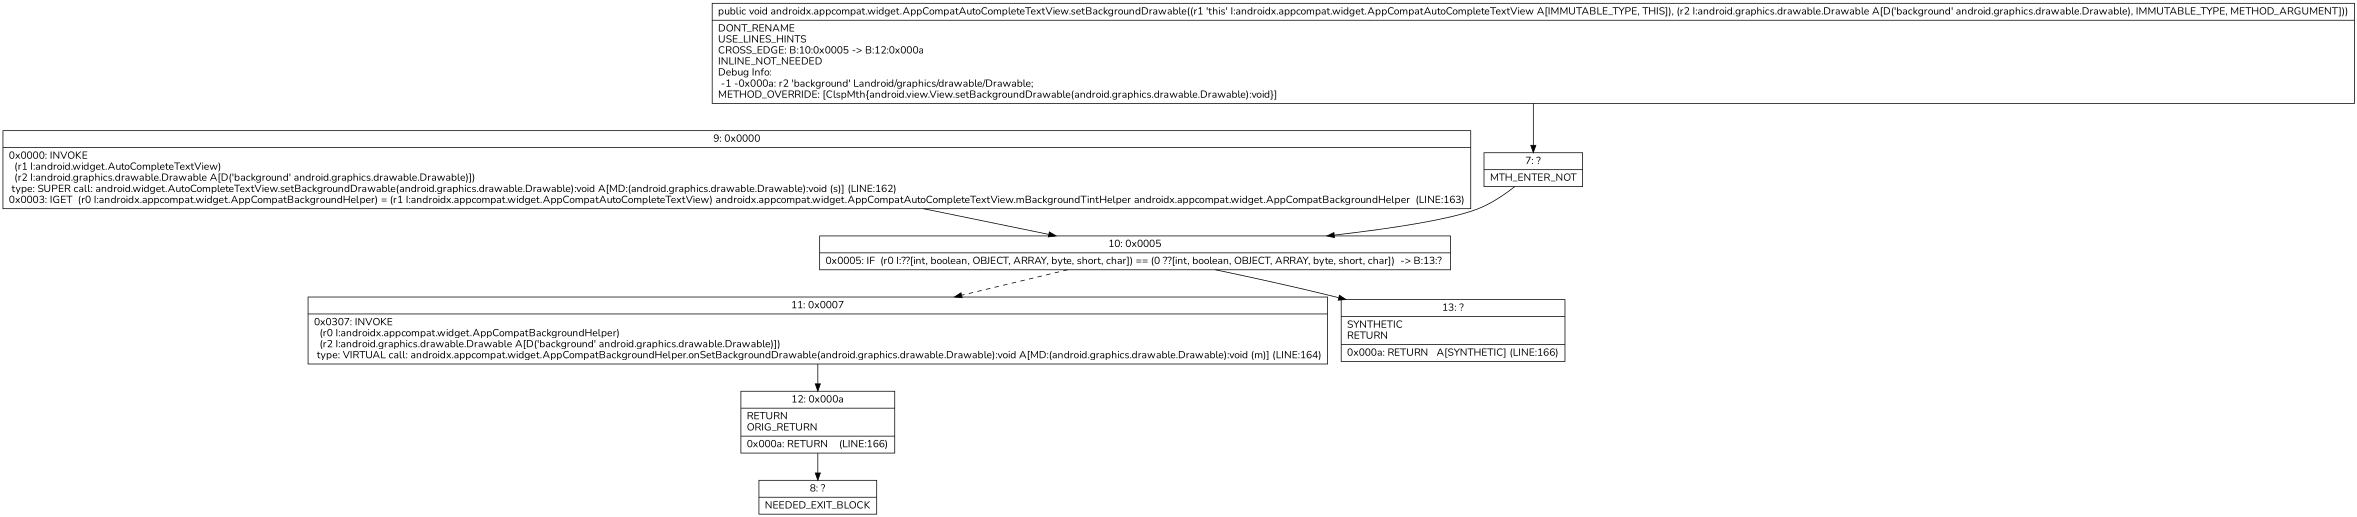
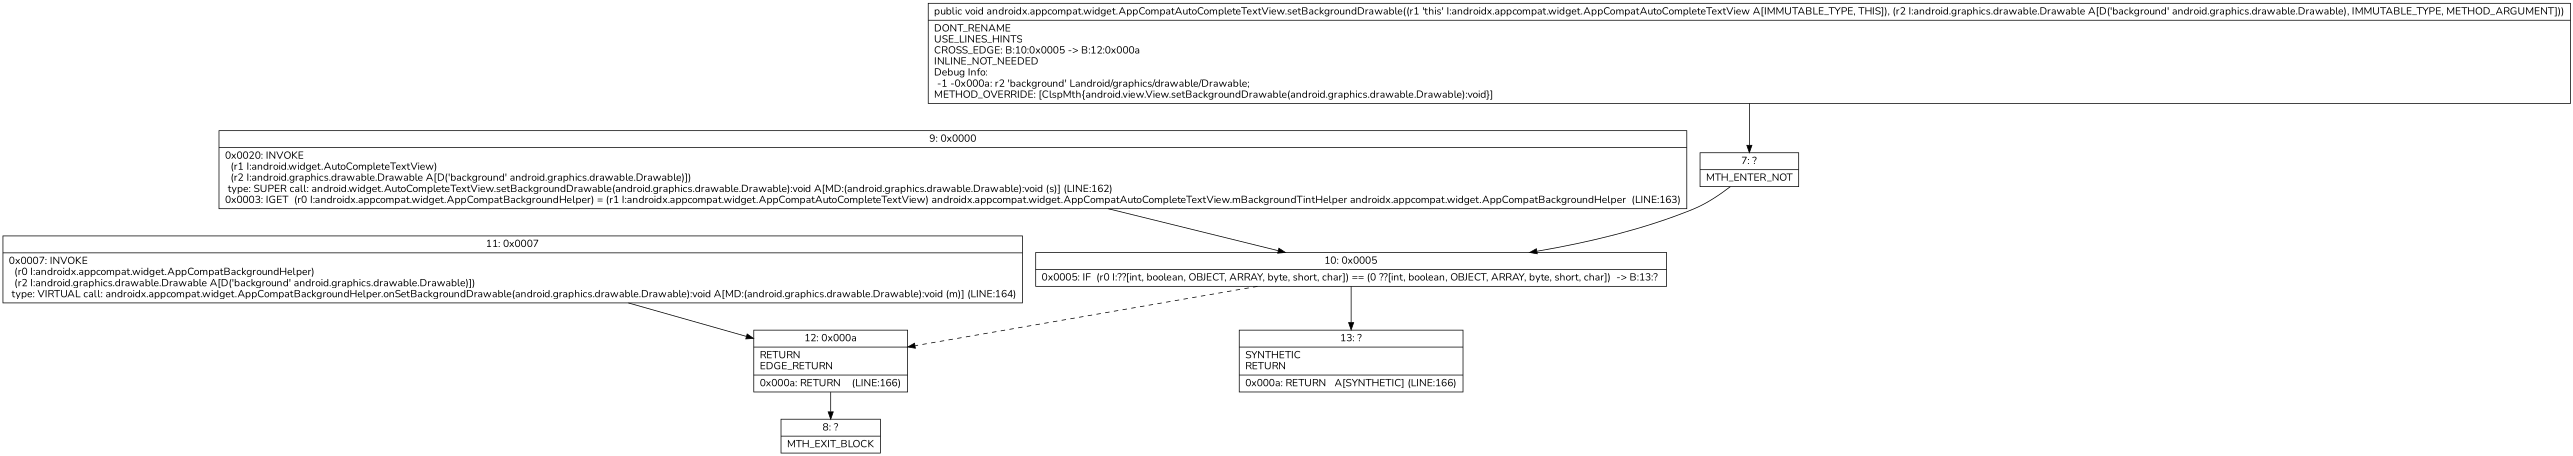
node "9: 0x0000": text "0x0000: INVOKE" -> "0x0020: INVOKE"
edge "10: 0x0005" -> "11: 0x0007": now "10: 0x0005" -> "12: 0x000a"
node "11: 0x0007": text "0x0307: INVOKE" -> "0x0007: INVOKE"
node "12: 0x000a": text "ORIG_RETURN" -> "EDGE_RETURN"
node "8: ?": text "NEEDED_EXIT_BLOCK" -> "MTH_EXIT_BLOCK"
